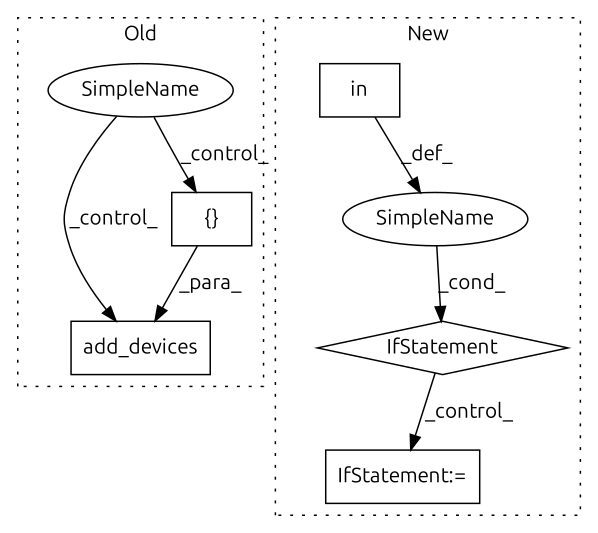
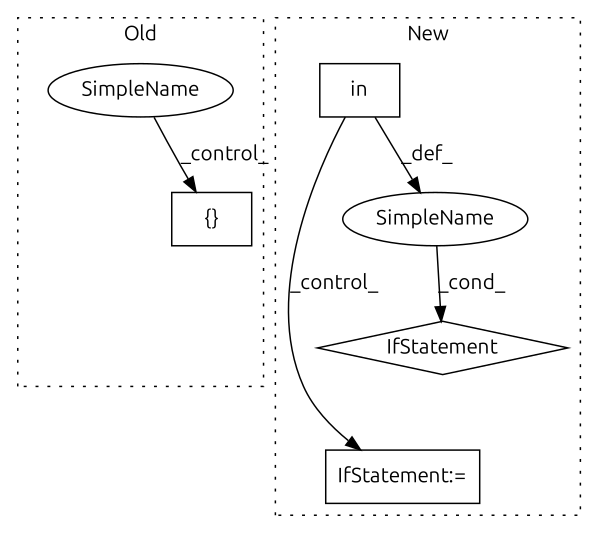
node "add_devices": removed
edge "IfStatement" -> "IfStatement:=": now "in" -> "IfStatement:="
